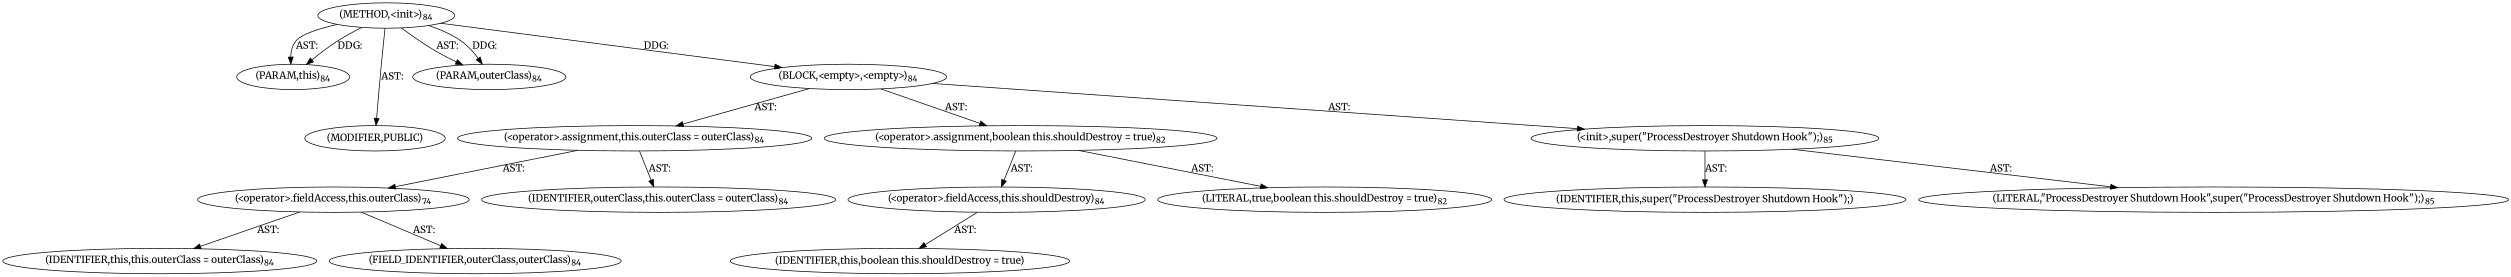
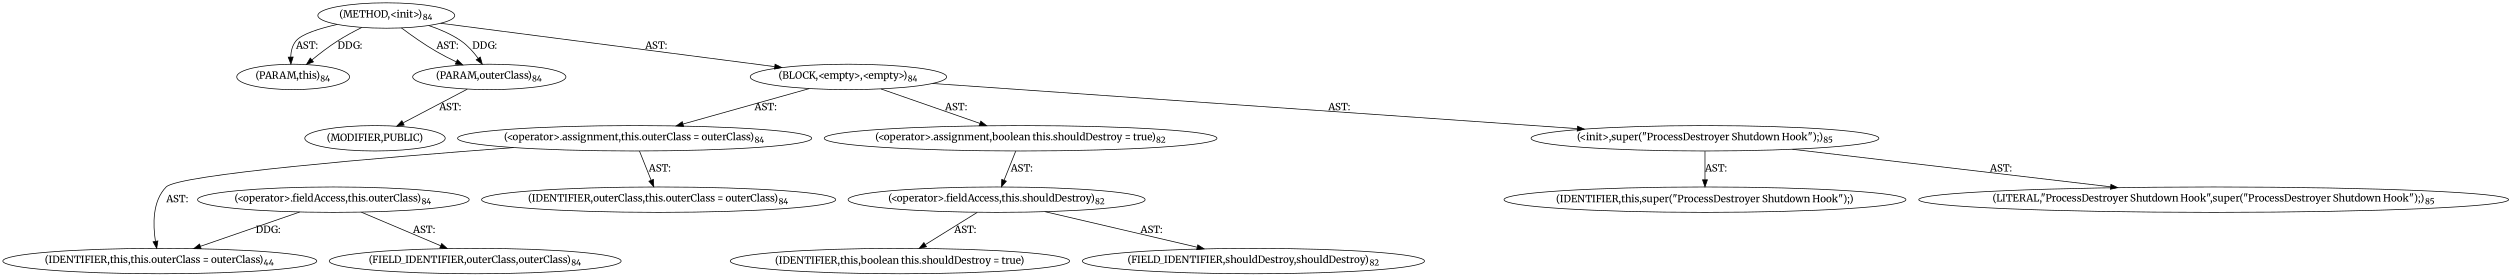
edge "(METHOD,<init>)" -> "(BLOCK,<empty>,<empty>)": label "DDG: " -> "AST: "
edge "(METHOD,<init>)" -> "(MODIFIER,PUBLIC)": now "(PARAM,outerClass)" -> "(MODIFIER,PUBLIC)"
edge "(<operator>.assignment,this.outerClass = outerClass)" -> "(<operator>.fieldAccess,this.outerClass)": now "(<operator>.assignment,this.outerClass = outerClass)" -> "(IDENTIFIER,this,this.outerClass = outerClass)"
node "(<operator>.fieldAccess,this.outerClass)": text "74" -> "84"
node "(<operator>.fieldAccess,this.shouldDestroy)": text "84" -> "82"
node "(LITERAL,true,boolean this.shouldDestroy = true)": removed
edge "(<operator>.fieldAccess,this.outerClass)" -> "(IDENTIFIER,this,this.outerClass = outerClass)": label "AST: " -> "DDG: "
node "(IDENTIFIER,this,this.outerClass = outerClass)": text "84" -> "44"
node "(FIELD_IDENTIFIER,shouldDestroy,shouldDestroy)": added
